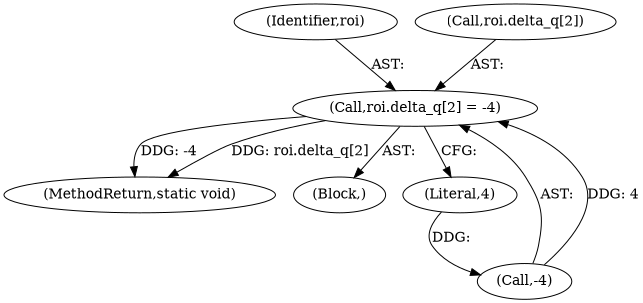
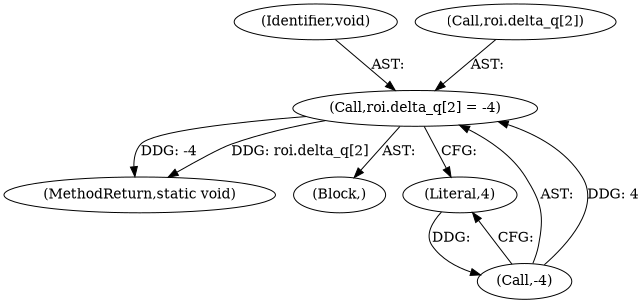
node "(Identifier,roi)": label "(Identifier,roi)" -> "(Identifier,void)"
edge "(Call,-4)" -> "(Literal,4)": added, label "CFG:"
